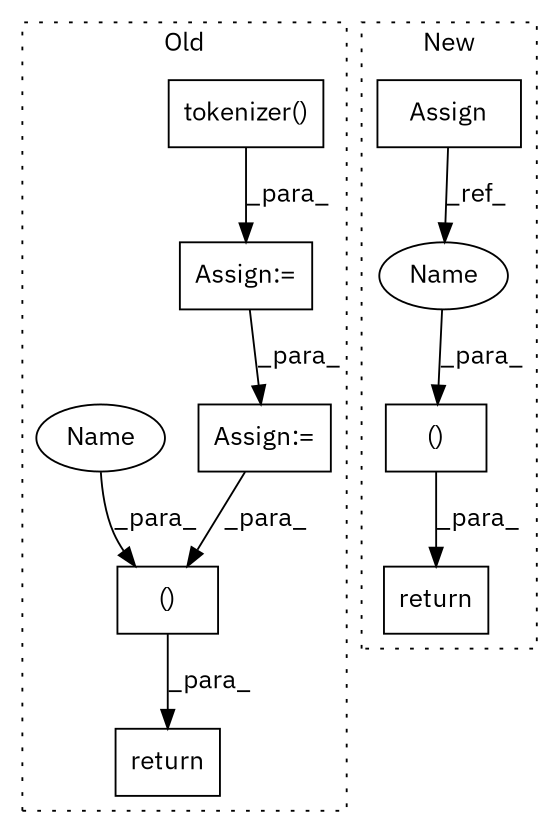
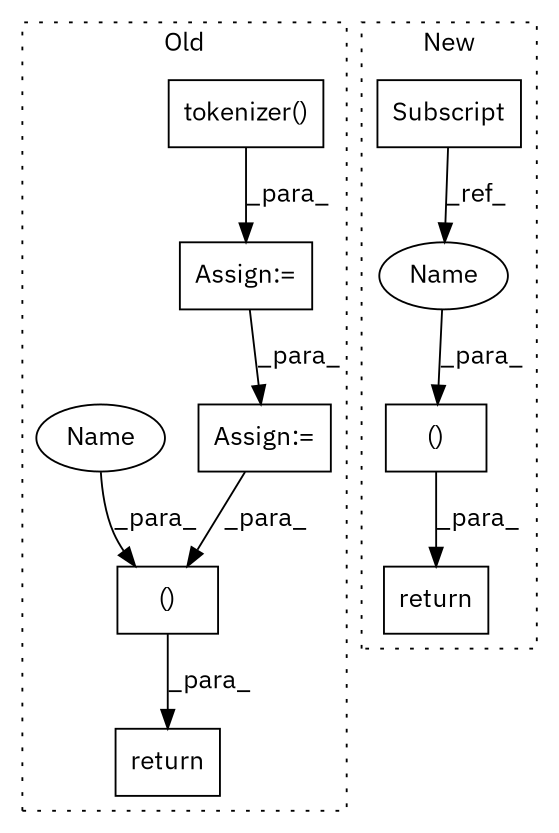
node "Assign": label "Assign" -> "Subscript"
